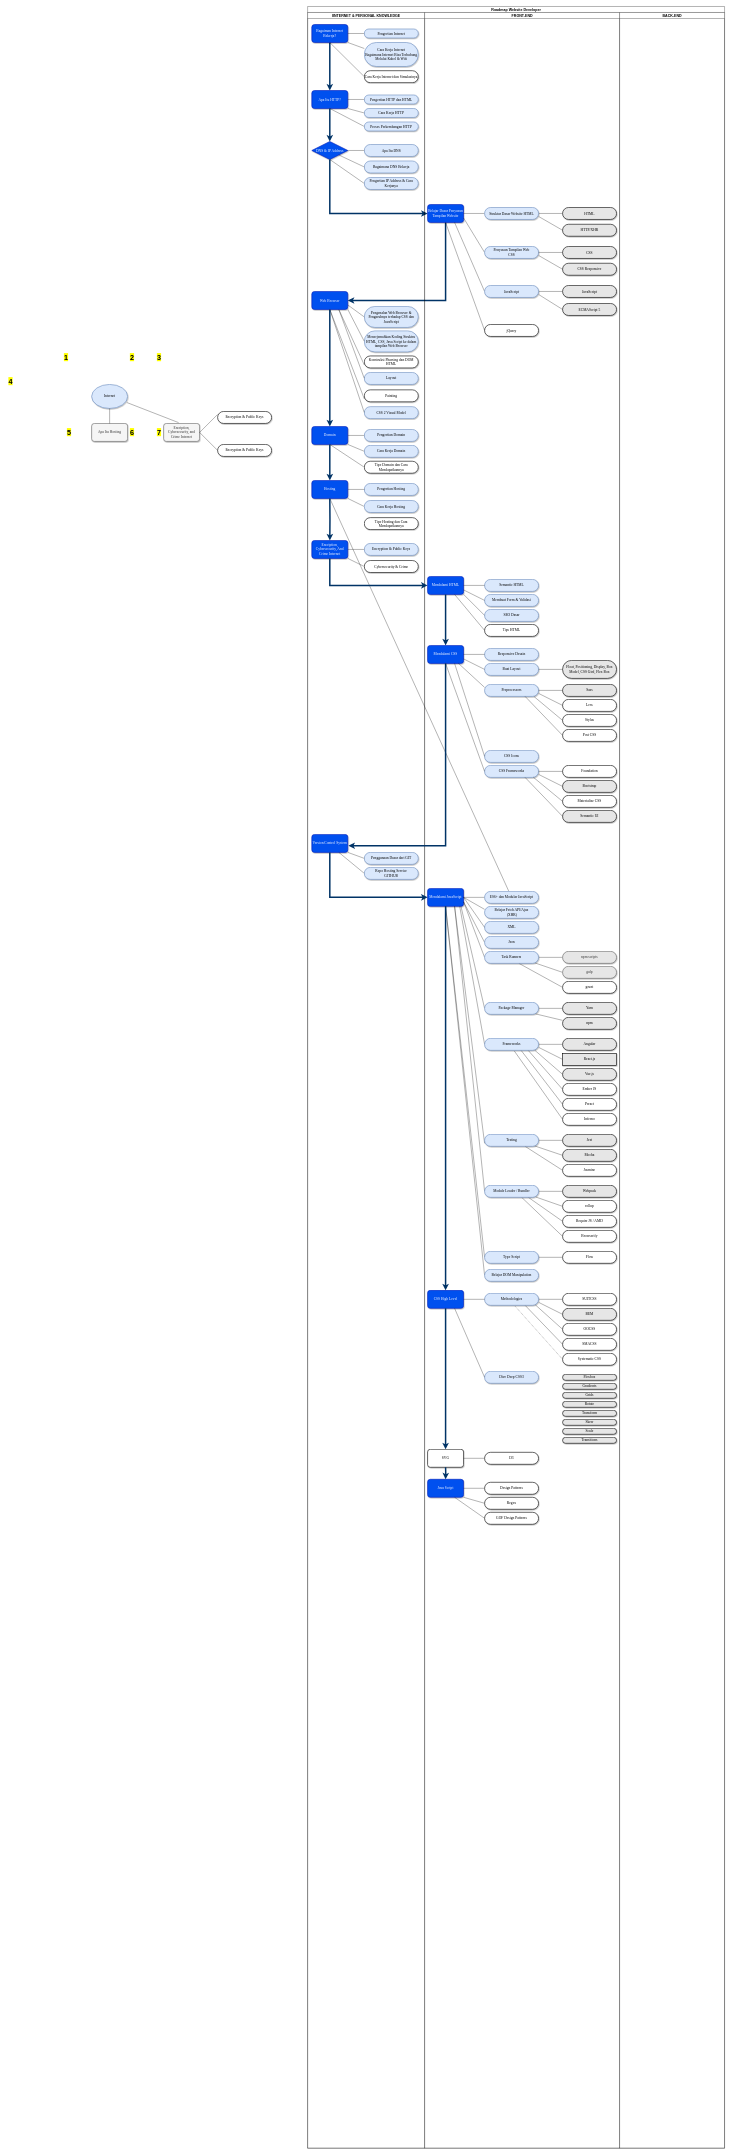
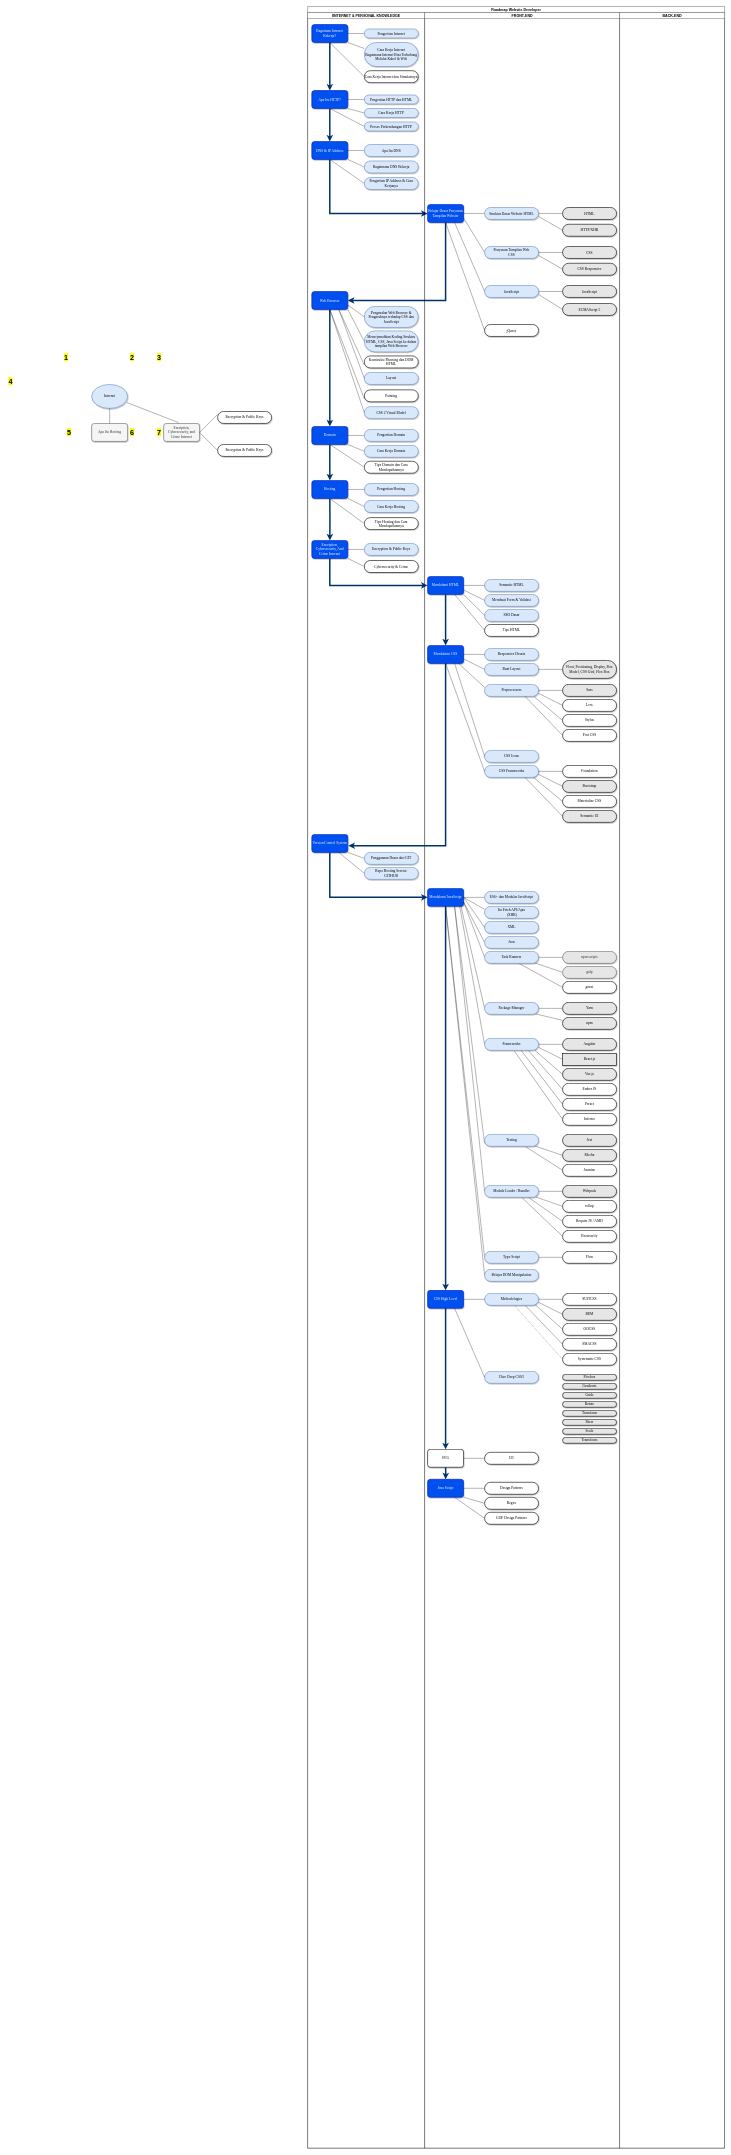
node "DNS & IP Address": shape diamond -> rounded rectangle
edge "Hosting" -- "ES6+ dan Modular JavaScript": now "Hosting" -- "Tipe Hosting dan Cara Mendapatkannya"
node "Belajar Fetch API/Ajax (XHR)": label "Belajar Fetch API/Ajax (XHR)" -> "Itu Fetch API/Ajax (XHR)"
edge "Testing" -- "Jest": removed
